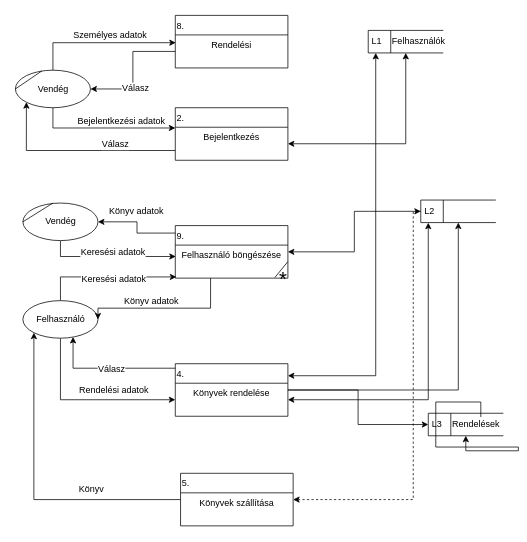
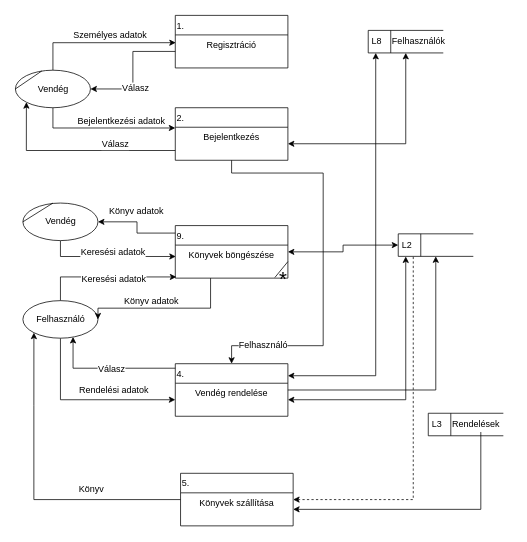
node "8.": label "8." -> "1."
node "L1": label "L1" -> "L8"
node "Rendelési": label "Rendelési" -> "Regisztráció"
node "L2": moved (458, 211) -> (435, 245)
node "Felhasználó böngészése": label "Felhasználó böngészése" -> "Könyvek böngészése"
edge "2." -> "4.": added, label "Felhasználó"
node "Könyvek rendelése": label "Könyvek rendelése" -> "Vendég rendelése"
edge "4." -> "L3": removed
edge "Rendelések" -> "L3": now "Rendelések" -> "Könyvek szállítása"
